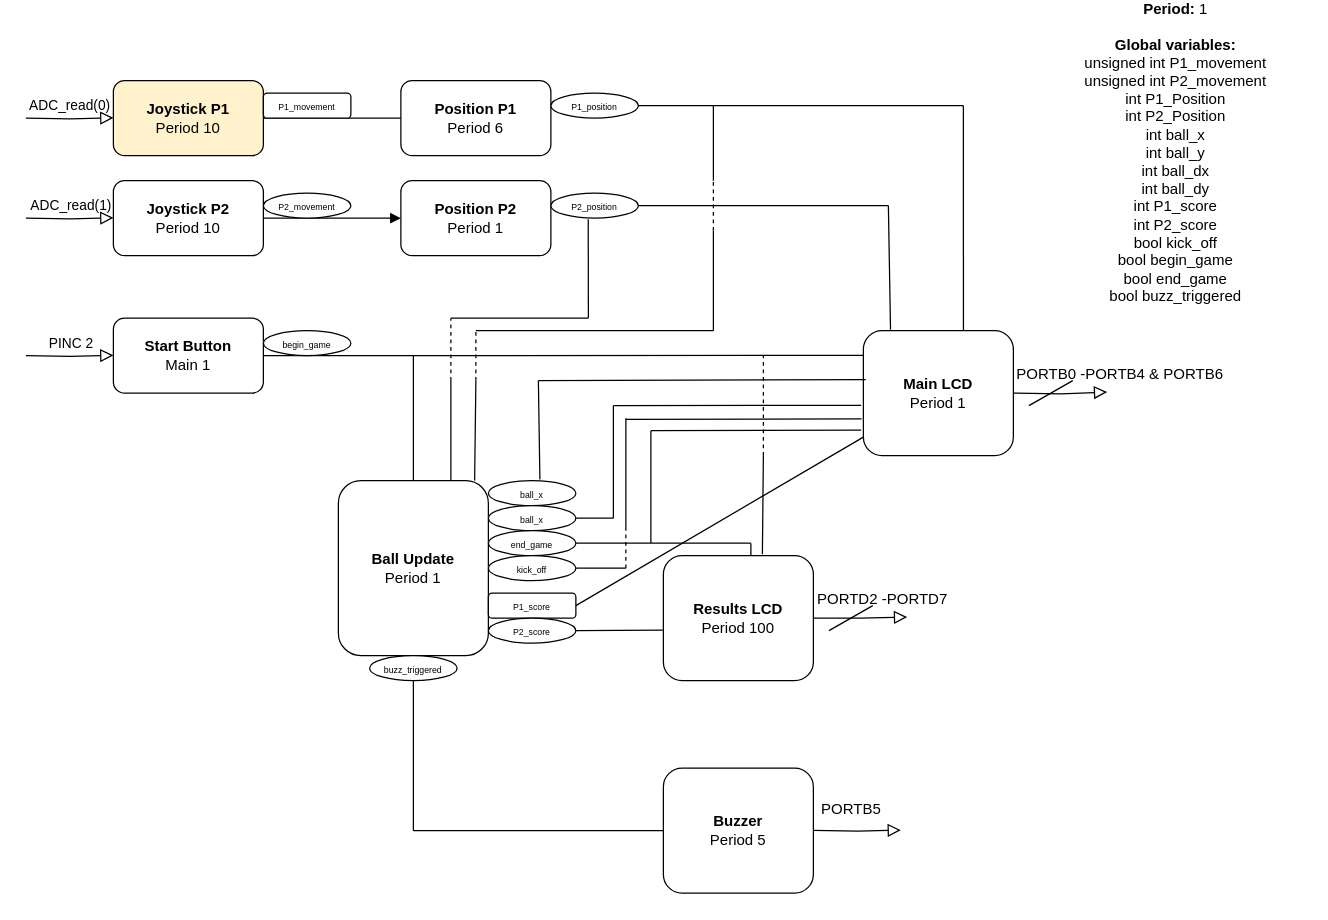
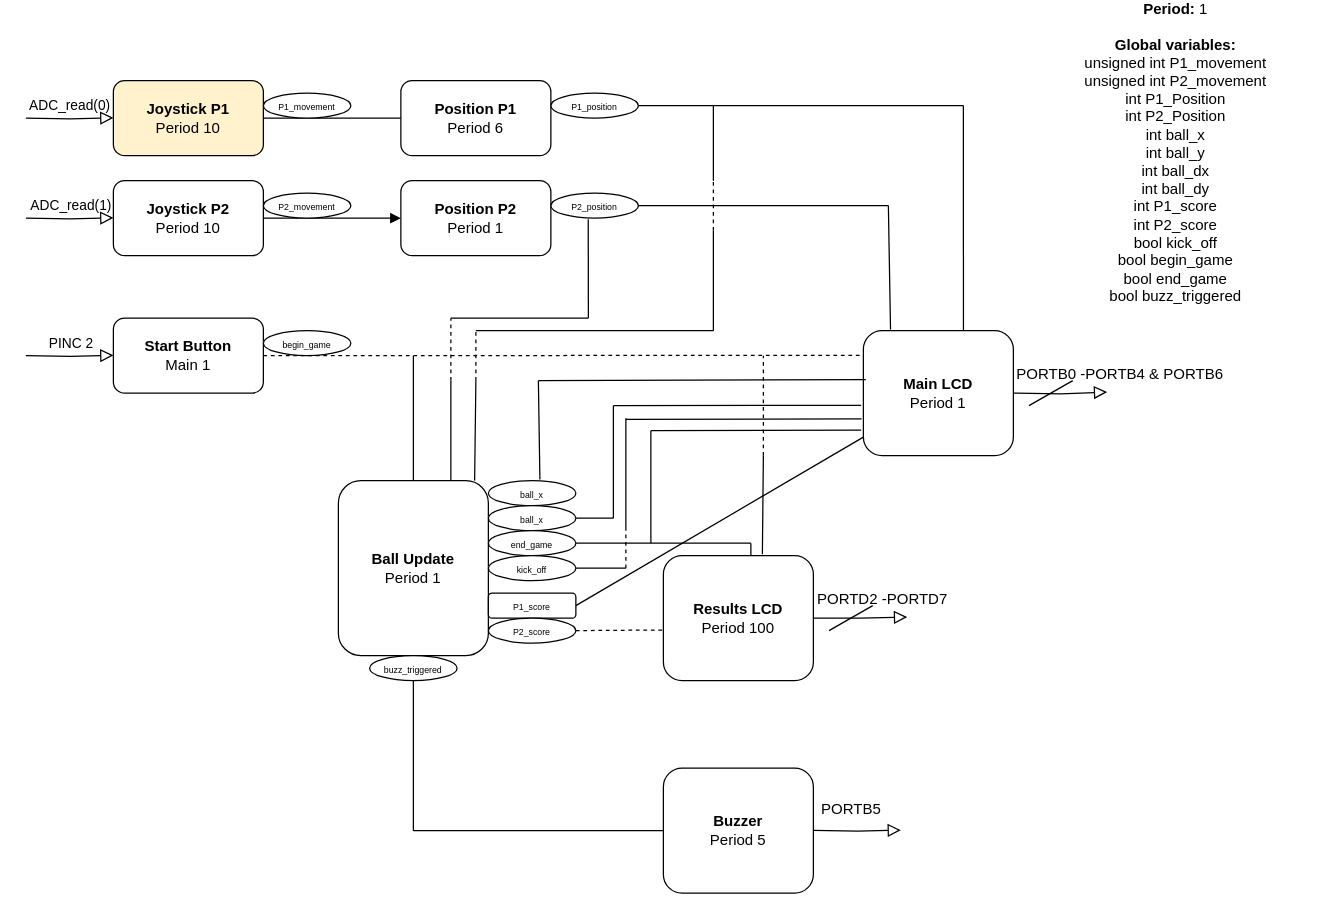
node "P1_movement": shape rounded rectangle -> ellipse
edge "Start Button Main 1" -- "Main LCD Period 1": style solid -> dashed
edge "Results LCD Period 100" -- "P2_score": style solid -> dashed
